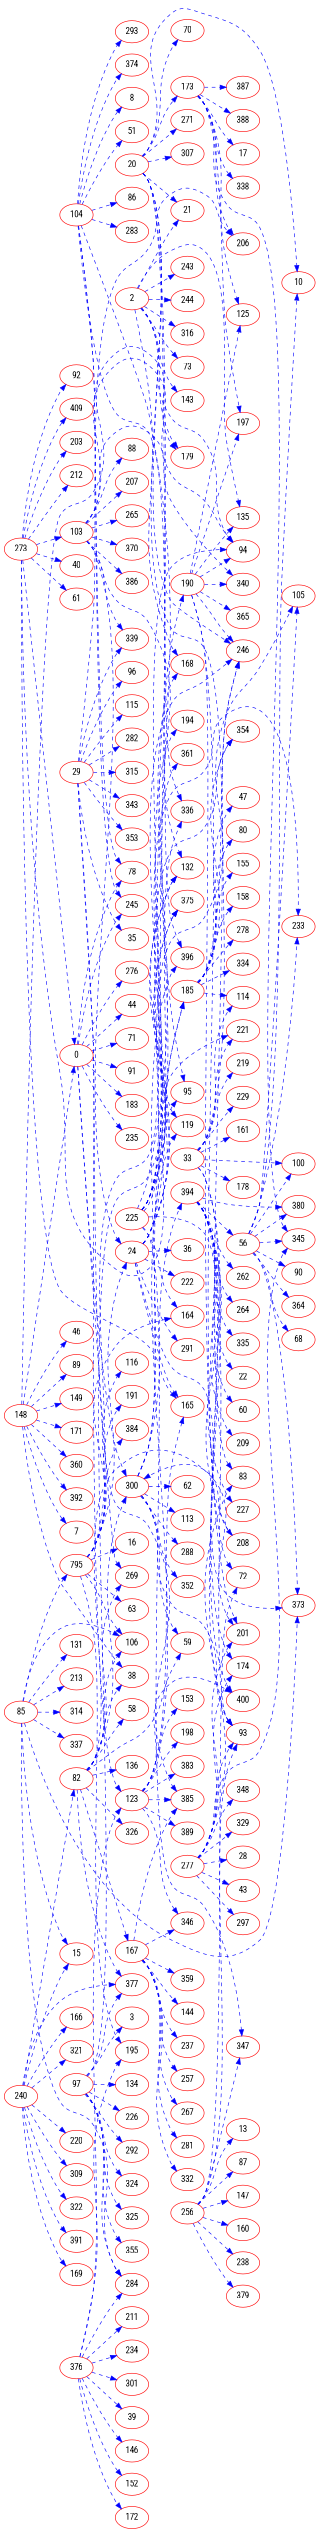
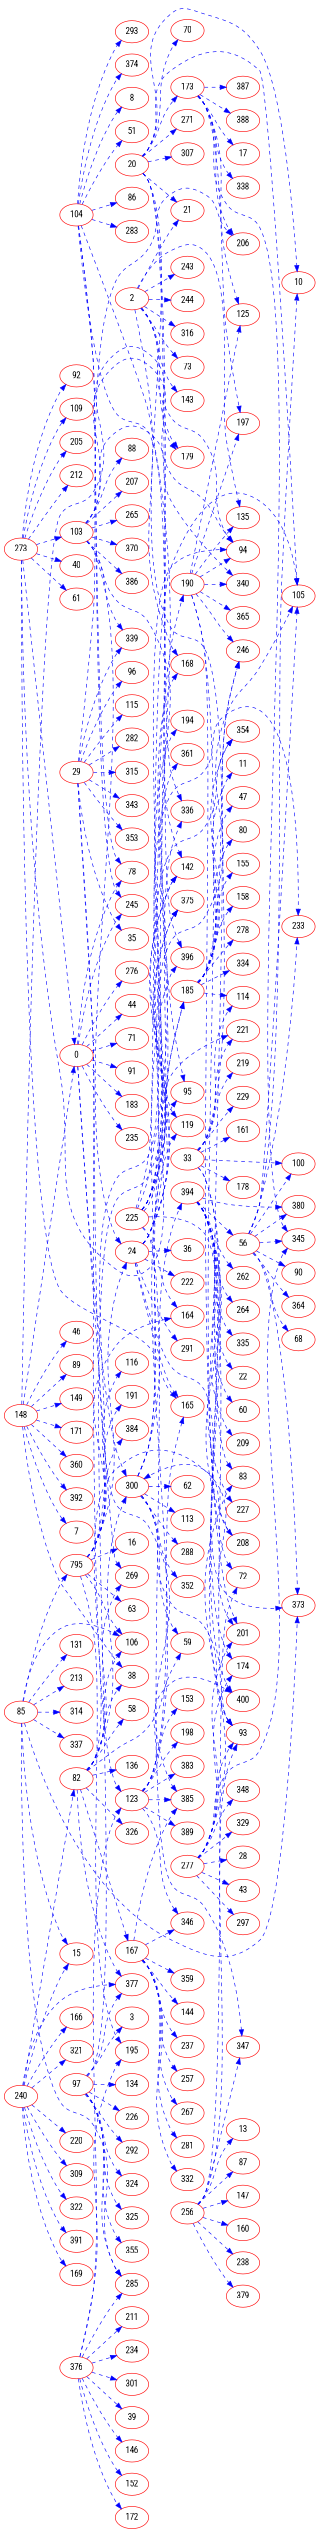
node "409": label "409" -> "109"
node "203": label "203" -> "205"
edge "20" -> "246": now "20" -> "105"
node "11": added
edge "225" -> "246": now "225" -> "105"
node "132": label "132" -> "142"
node "284": label "284" -> "285"
